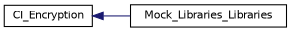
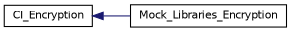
node "Mock_Libraries_Libraries": label "Mock_Libraries_Libraries" -> "Mock_Libraries_Encryption"
